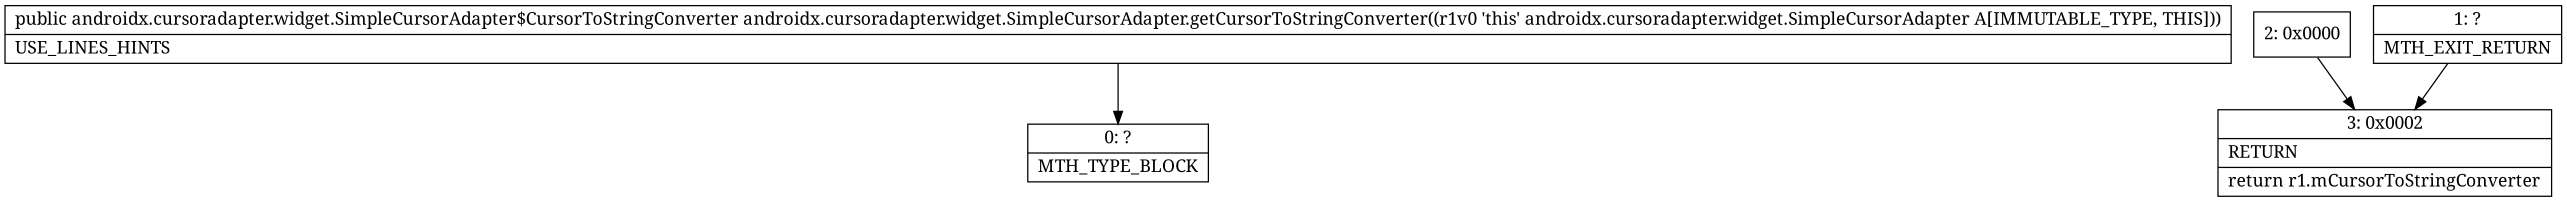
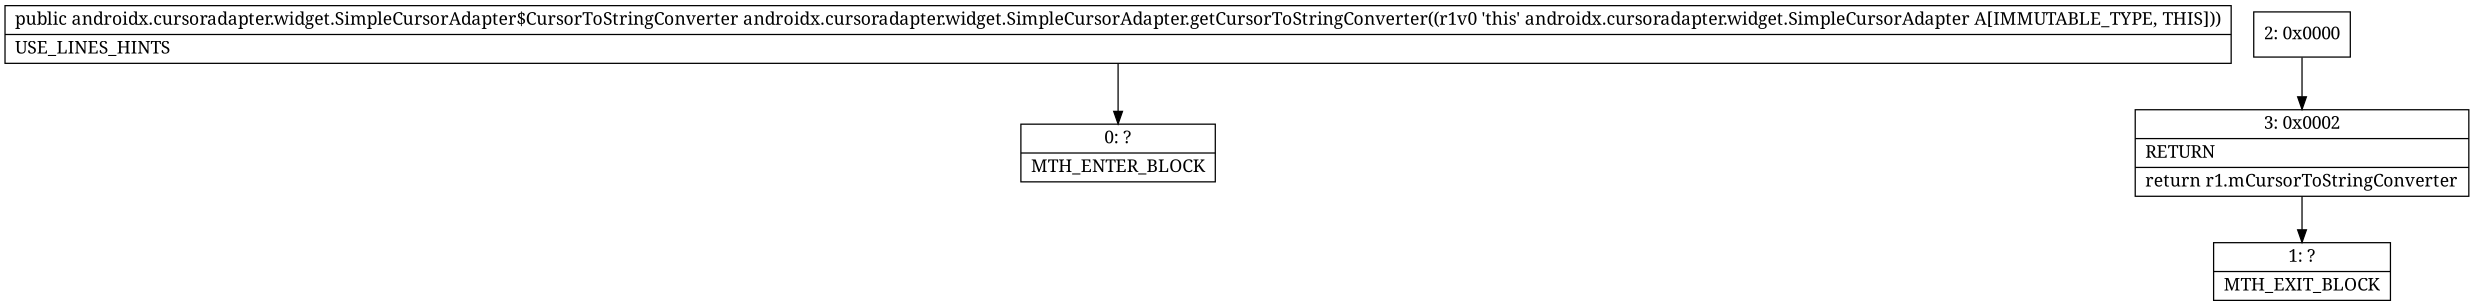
node "1: ?": text "MTH_EXIT_RETURN" -> "MTH_EXIT_BLOCK"
edge "1: ?" -> "3: 0x0002": reversed
node "0: ?": text "MTH_TYPE_BLOCK" -> "MTH_ENTER_BLOCK"
